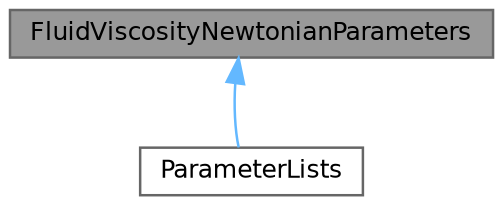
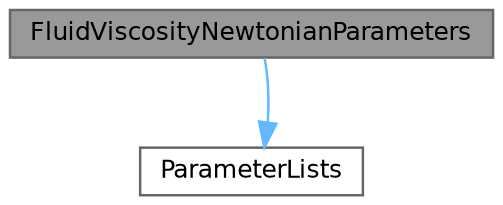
edge "ParameterLists" -> "FluidViscosityNewtonianParameters": reversed
